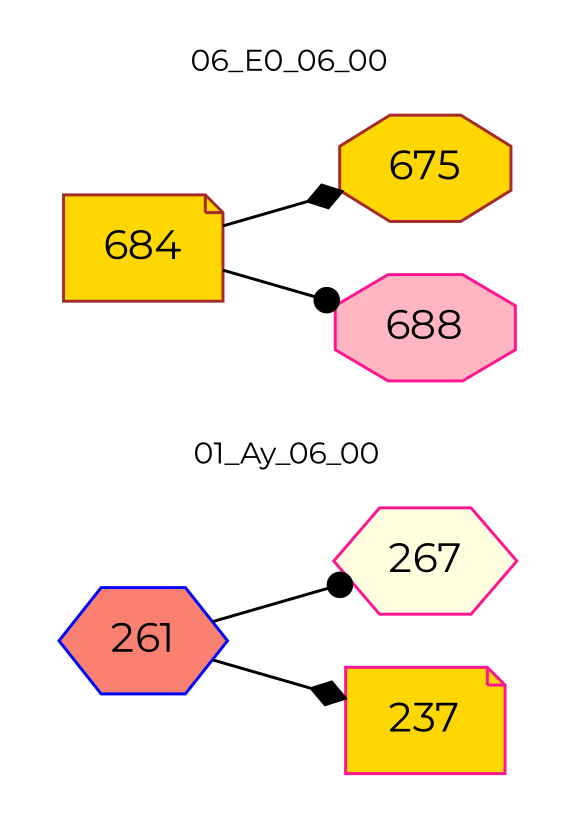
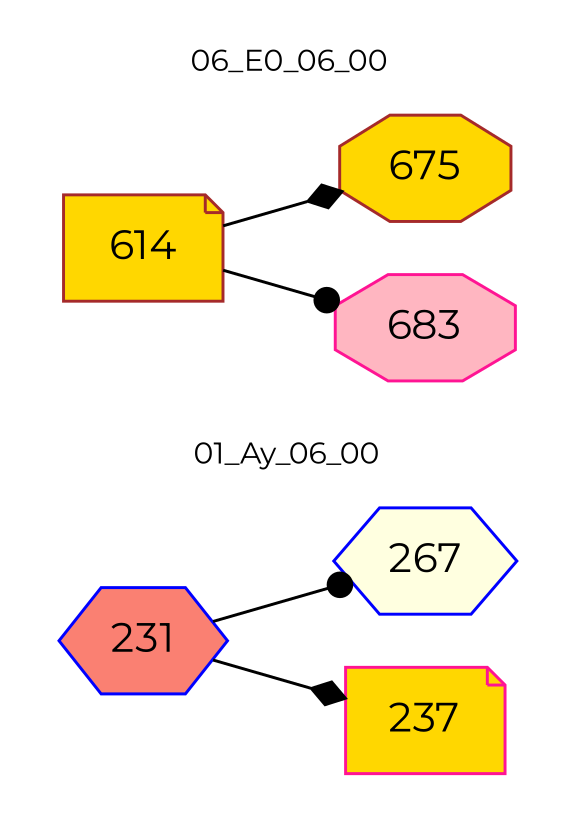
node "684": label "684" -> "614"
node "688": label "688" -> "683"
node "267": color deeppink -> blue
node "261": label "261" -> "231"
